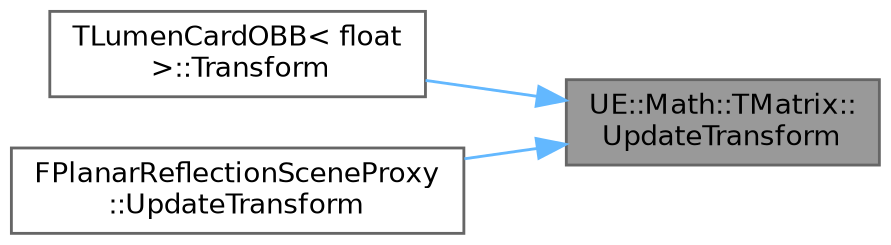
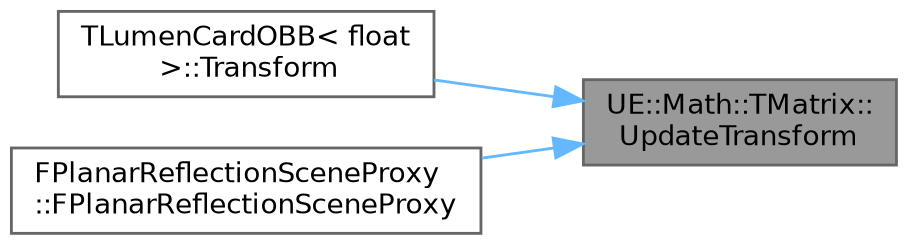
node "FPlanarReflectionSceneProxy ::UpdateTransform": label "FPlanarReflectionSceneProxy ::UpdateTransform" -> "FPlanarReflectionSceneProxy ::FPlanarReflectionSceneProxy"
